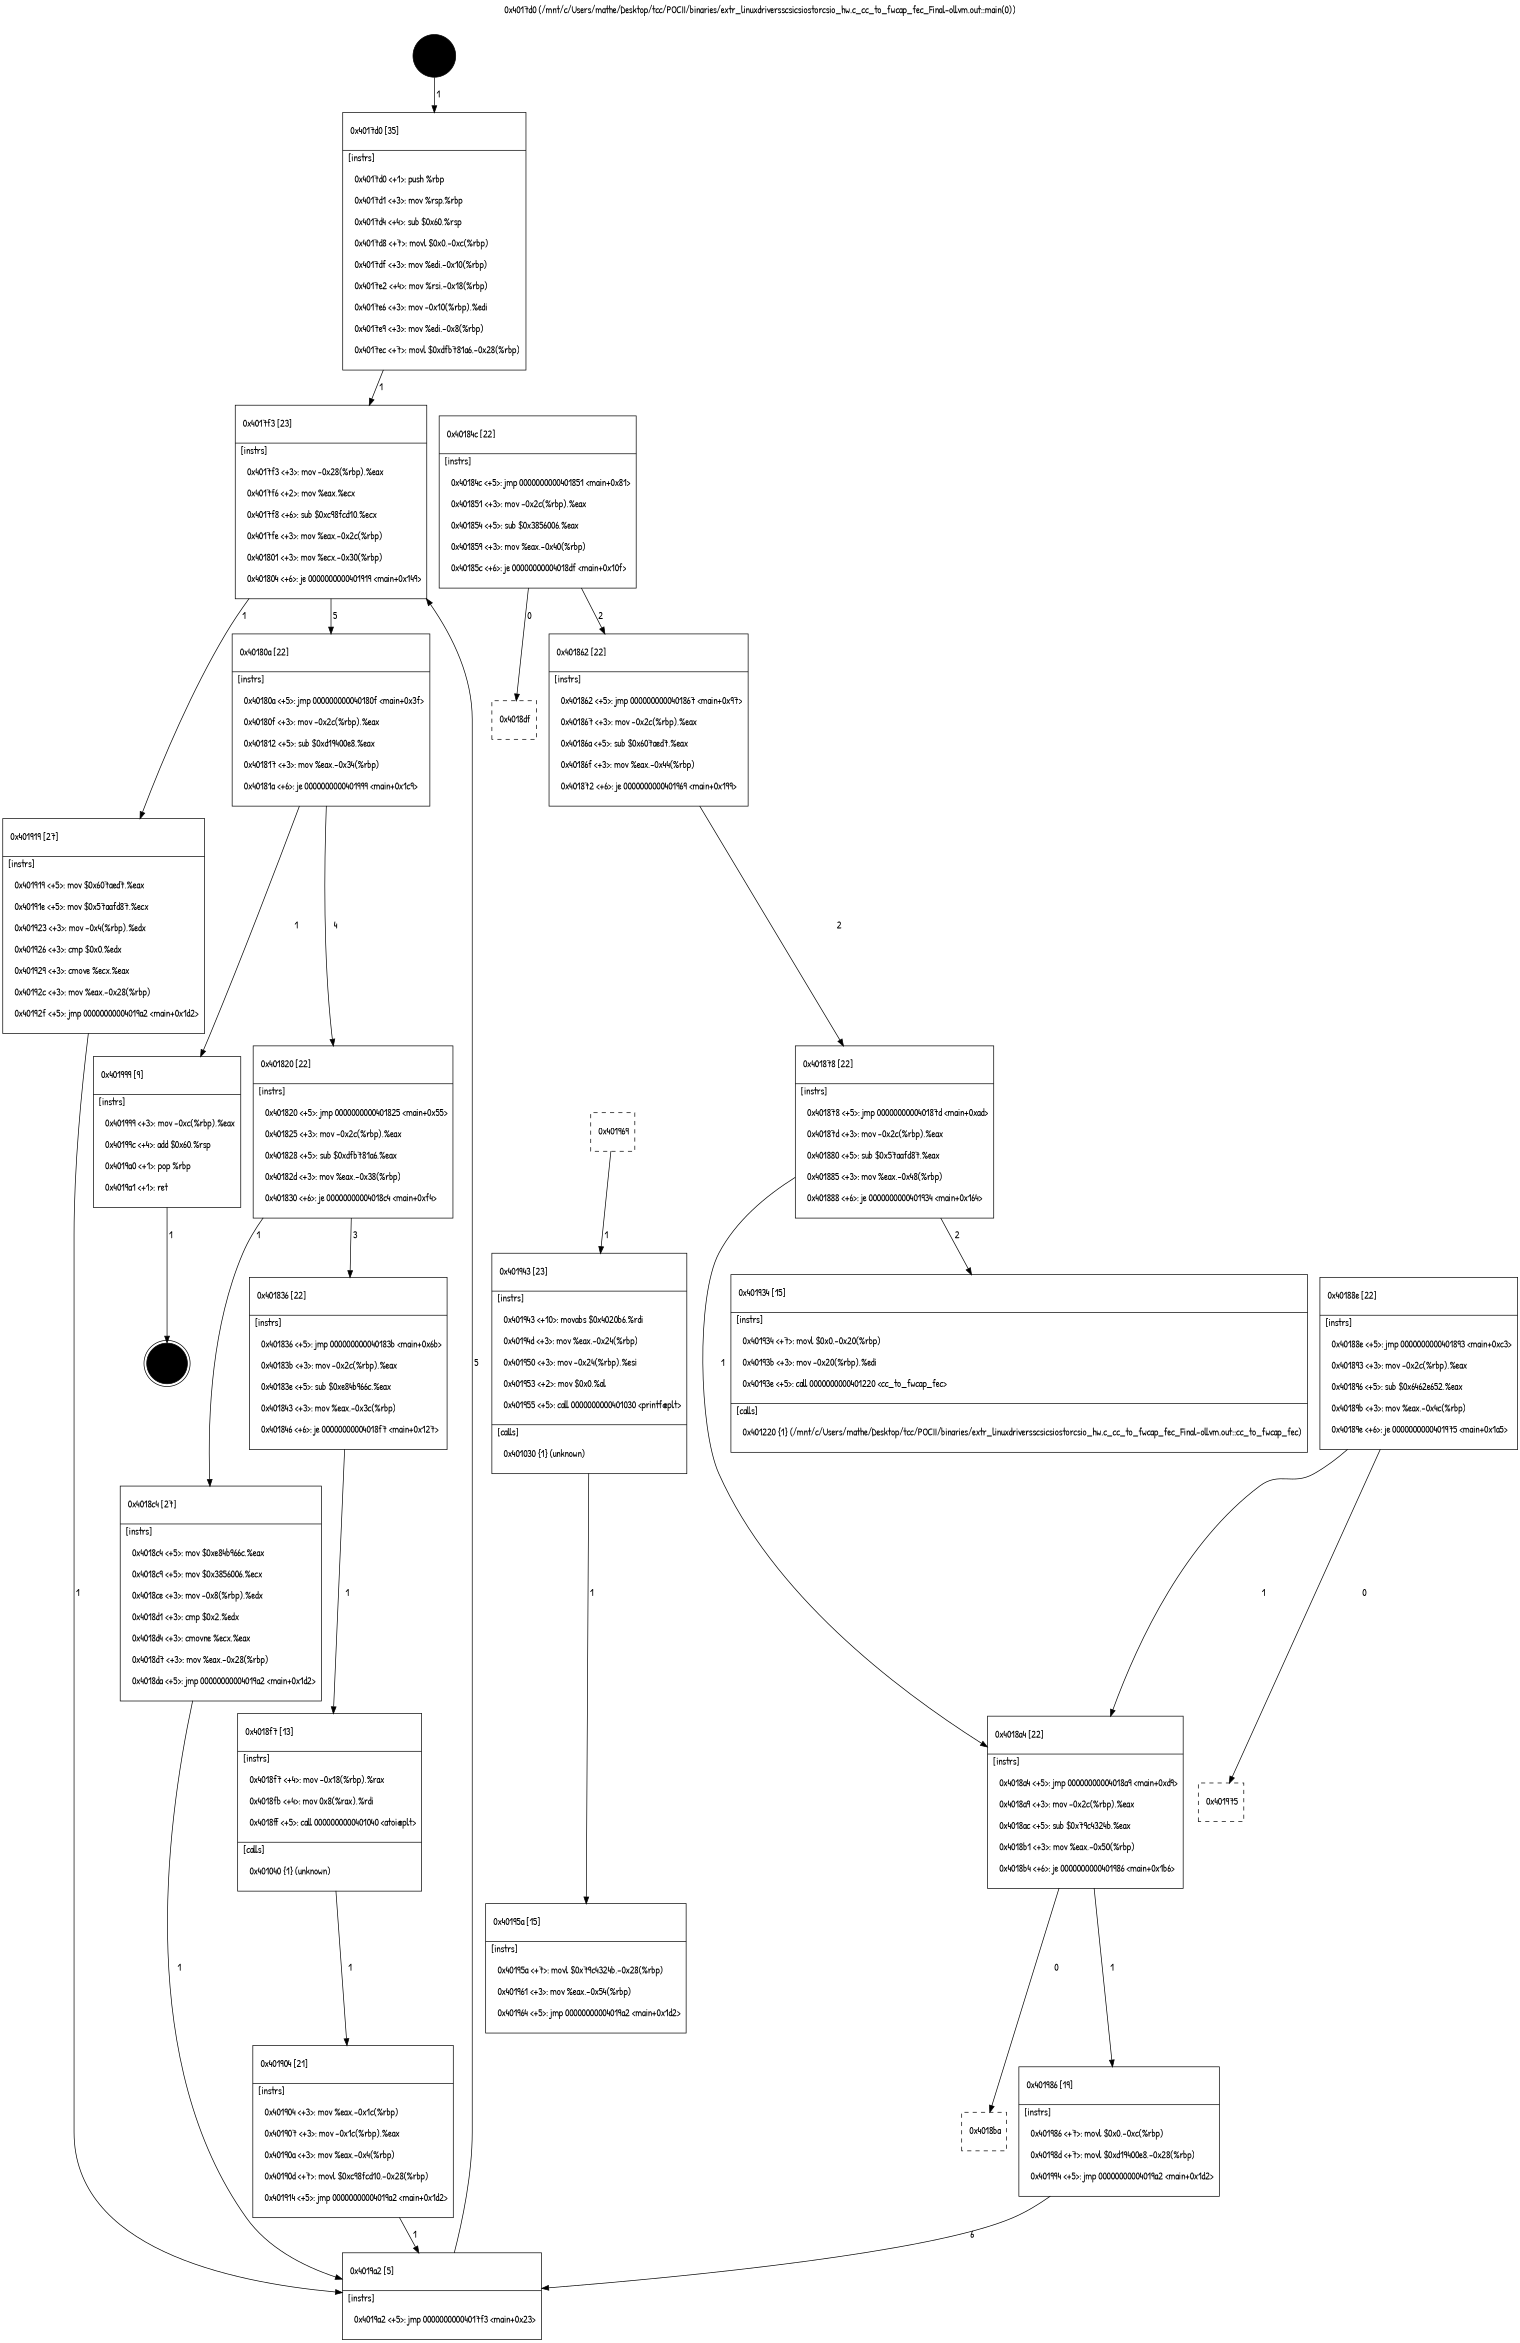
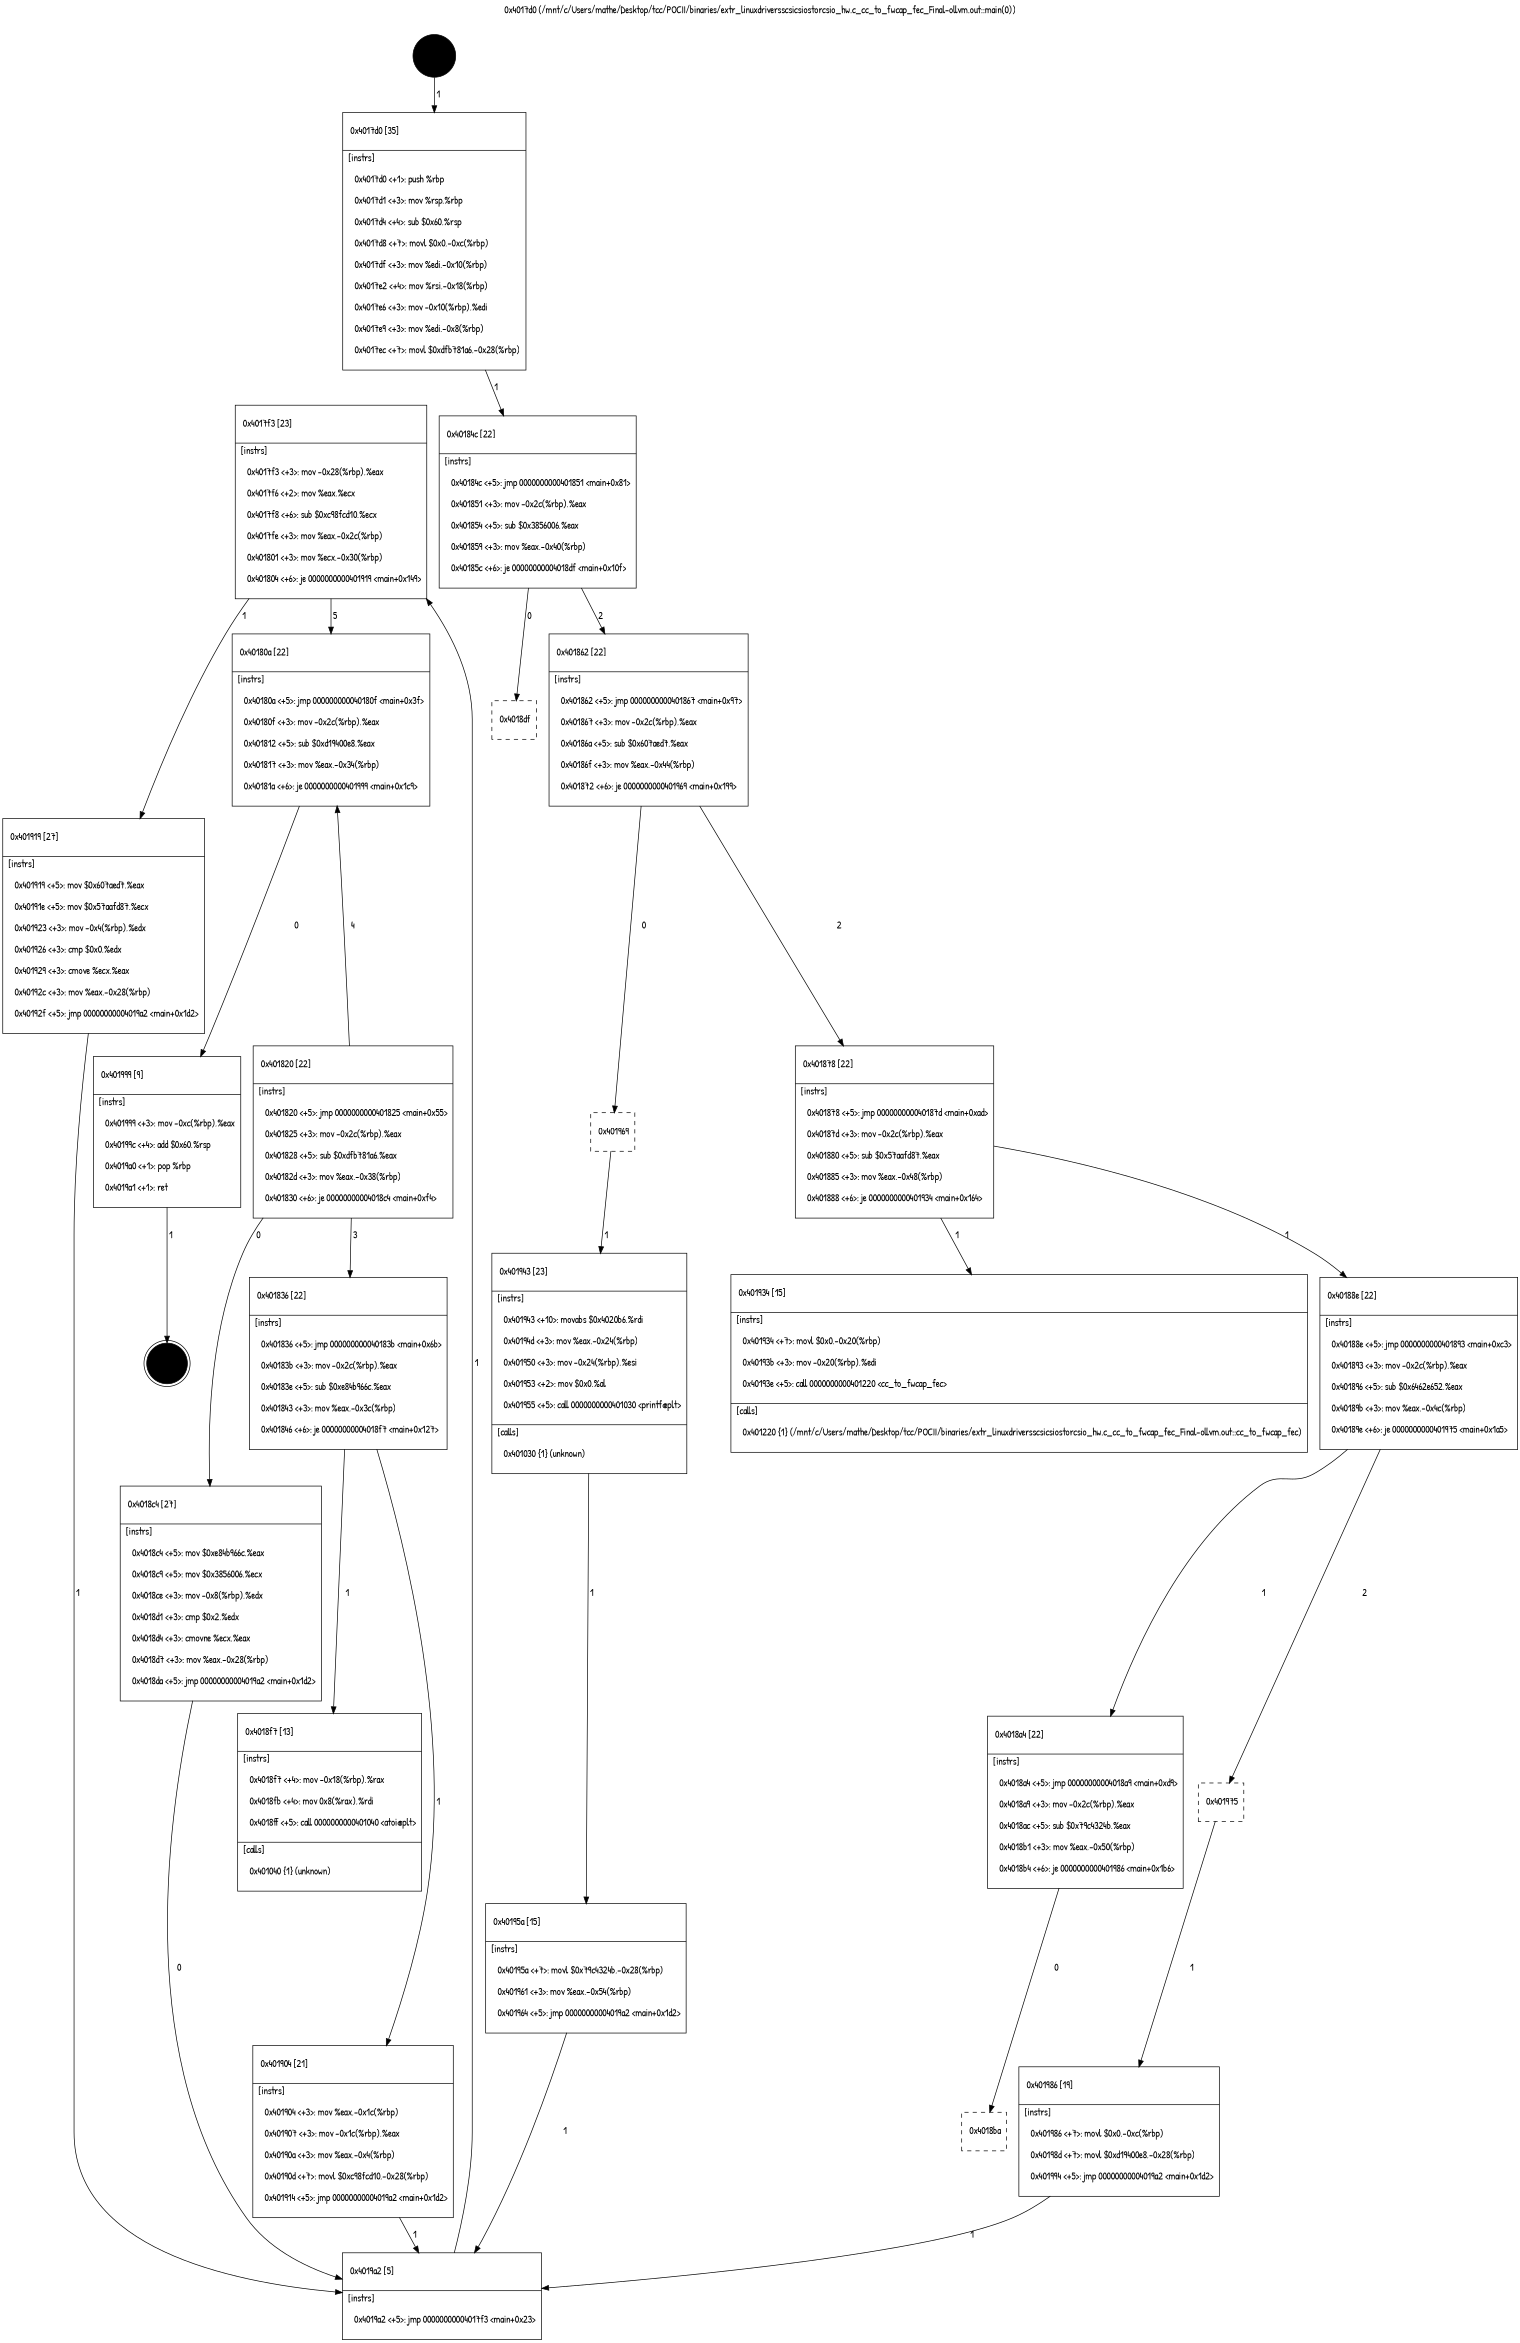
edge "0x4017d0 [35]" -> "0x4017f3 [23]": now "0x4017d0 [35]" -> "0x40184c [22]"
edge "0x40180a [22]" -> "0x401820 [22]": reversed
edge "0x40180a [22]" -> "0x401999 [9]": label " 1" -> " 0"
edge "0x401862 [22]" -> "0x401969": added, label "0"
edge "0x401820 [22]" -> "0x4018c4 [27]": label " 1" -> " 0"
edge "0x401878 [22]" -> "0x401934 [15]": label " 2" -> " 1"
edge "0x4019a2 [5]" -> "0x4017f3 [23]": label " 5" -> " 1"
edge "0x401878 [22]" -> "0x4018a4 [22]": now "0x401878 [22]" -> "0x40188e [22]"
edge "0x40188e [22]" -> "0x401975": label " 0" -> " 2"
edge "0x4018f7 [13]" -> "0x401904 [21]": now "0x401836 [22]" -> "0x401904 [21]"
edge "0x4018c4 [27]" -> "0x4019a2 [5]": label " 1" -> " 0"
edge "0x4018a4 [22]" -> "0x401986 [19]": now "0x401975" -> "0x401986 [19]"
edge "0x40195a [15]" -> "0x4019a2 [5]": added, label "1"
edge "0x401986 [19]" -> "0x4019a2 [5]": label " 6" -> " 1"
